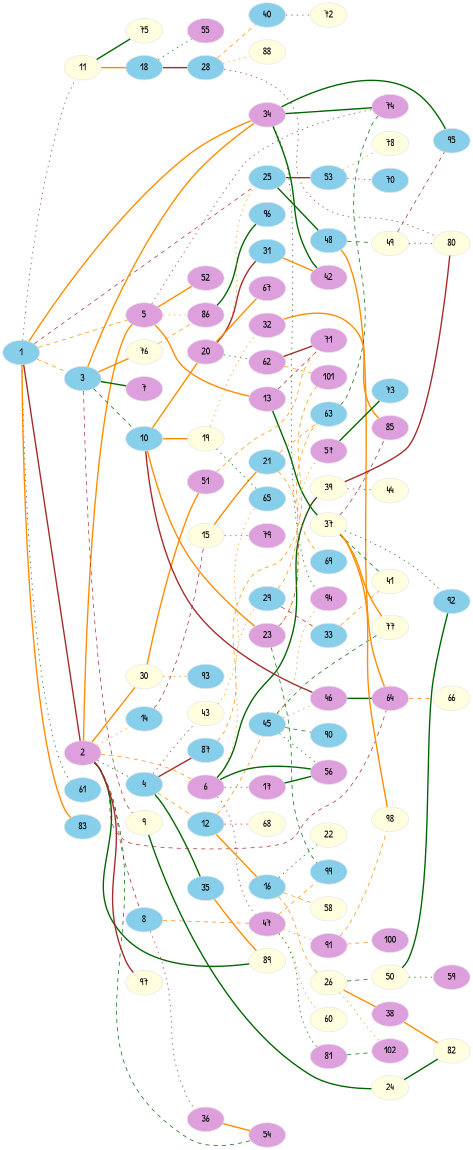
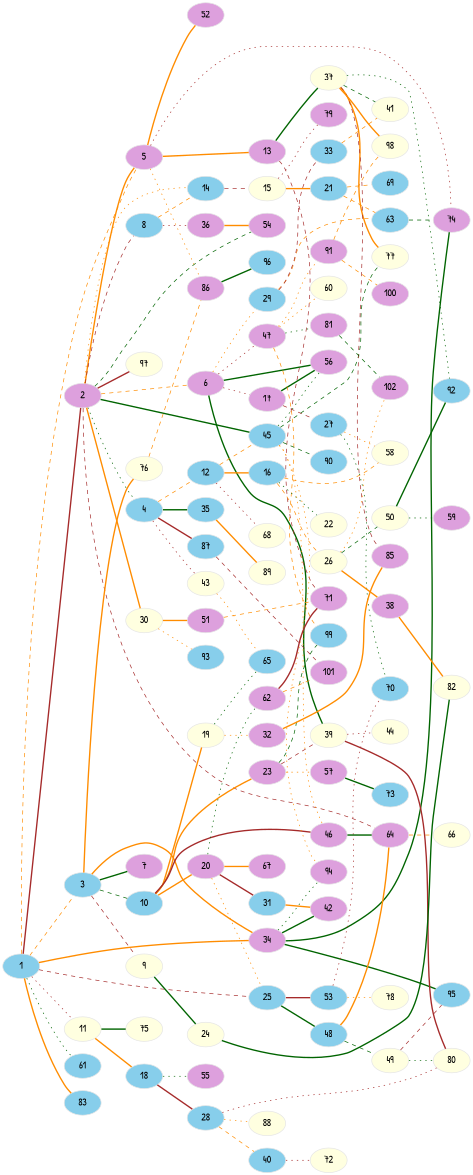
node "27": added
edge "101" -- "87": color darkorange -> brown
edge "2" -- "89": now "2" -- "45"
edge "8" -- "47": now "8" -- "14"
